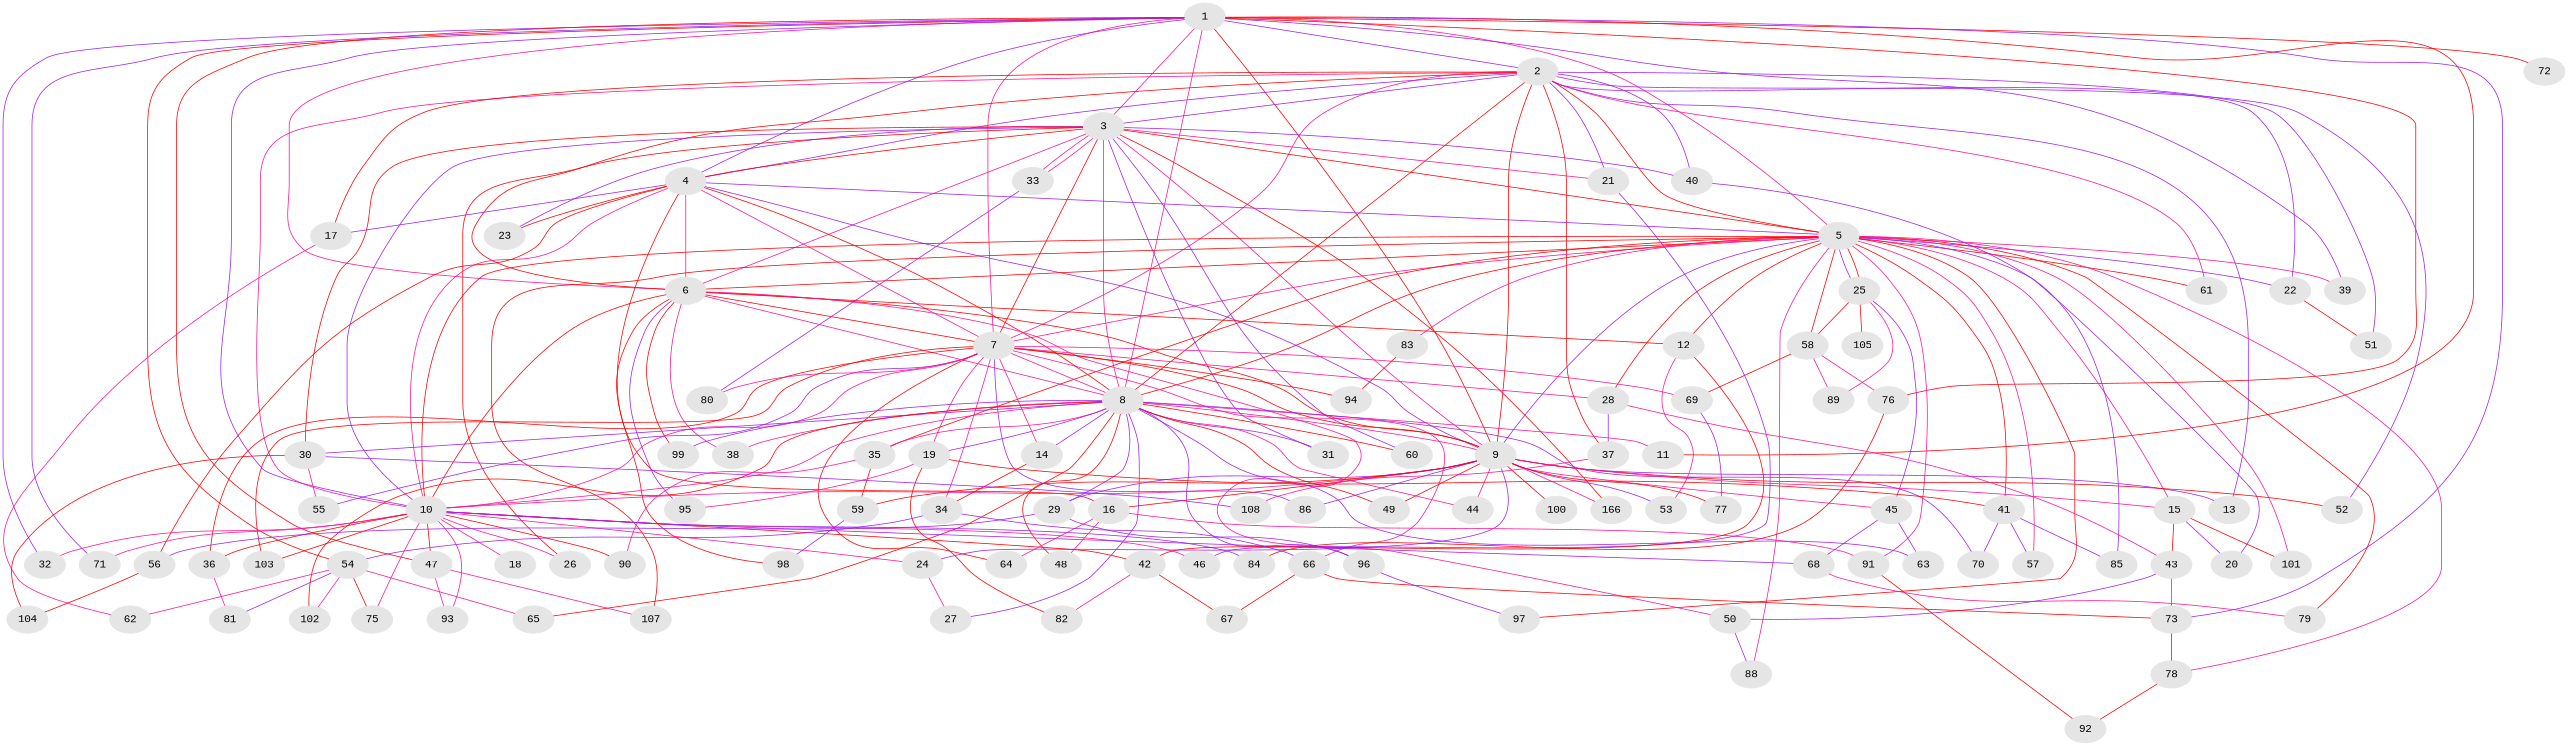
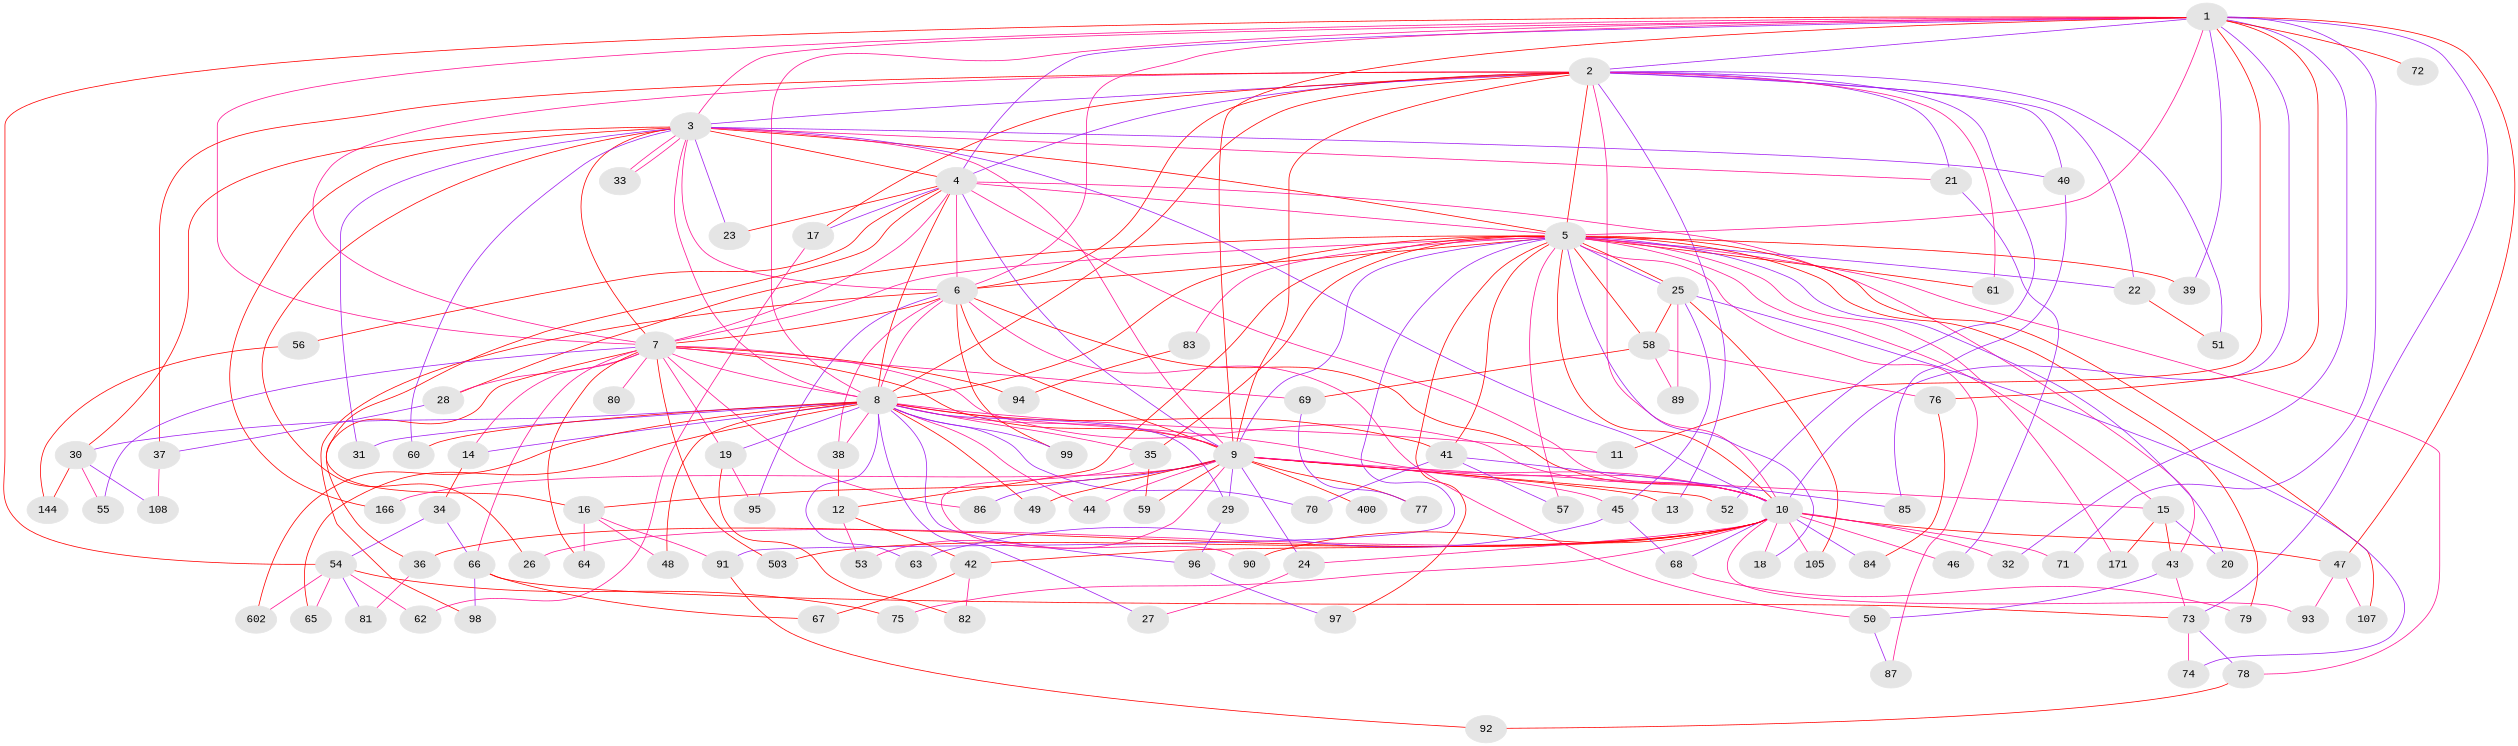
edge "4" -- "5": color purple -> deeppink
edge "5" -- "39": color deeppink -> red
edge "33" -- "80": removed
edge "6" -- "12": now "38" -- "12"
edge "5" -- "91": color deeppink -> purple
edge "7" -- "34": removed
edge "5" -- "18": added
edge "28" -- "43": now "4" -- "43"
edge "9" -- "13": color purple -> red
edge "7" -- "86": color purple -> deeppink
edge "19" -- "41": now "8" -- "41"
edge "9" -- "53": color purple -> deeppink
node "100": label "100" -> "400"
edge "29" -- "56": removed
edge "10" -- "105": added
edge "59" -- "98": now "66" -- "98"
node "103": label "103" -> "503"
node "101": label "101" -> "171"
node "104": label "104" -> "144"
node "102": label "102" -> "602"
edge "73" -- "78": color red -> purple
node "88": label "88" -> "87"
node "74": added
